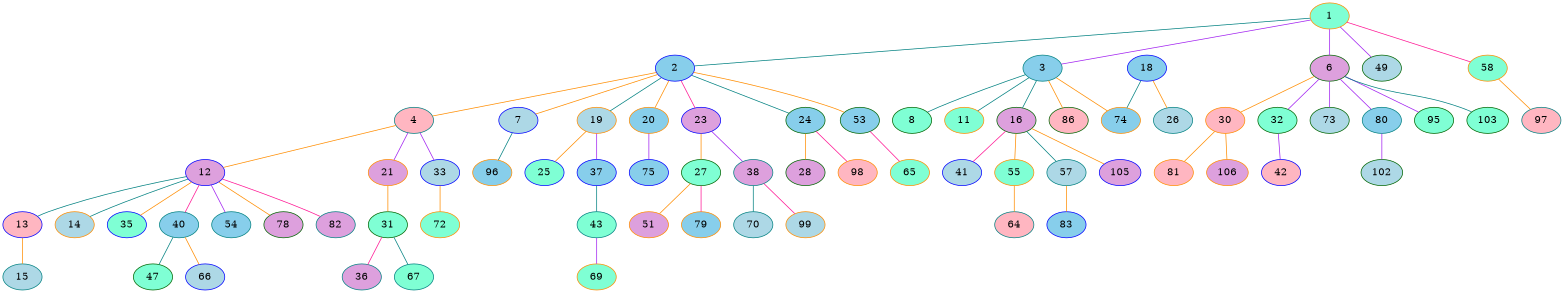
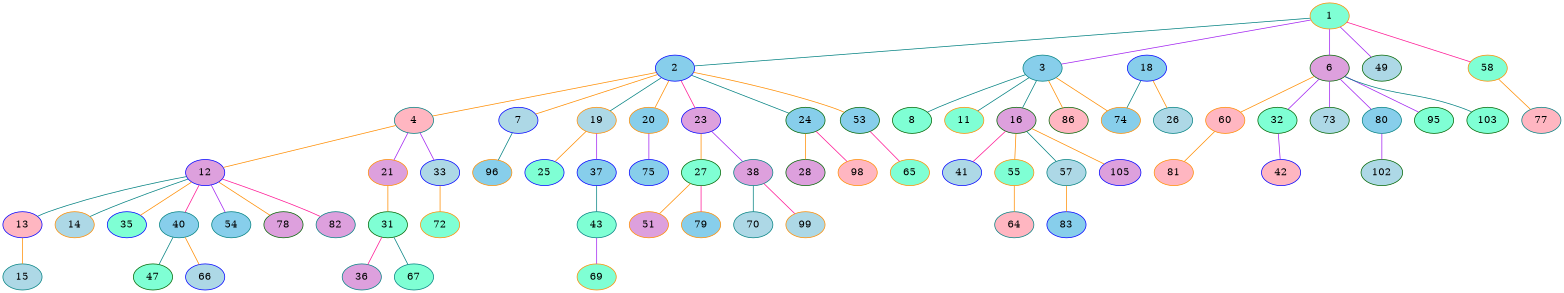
node "30": label "30" -> "60"
node "97": label "97" -> "77"
node "106": removed
